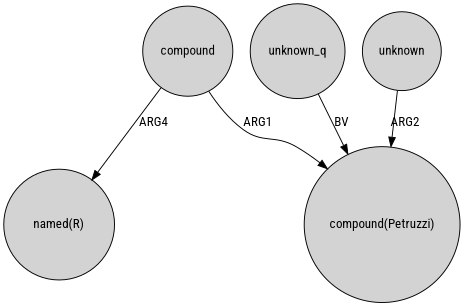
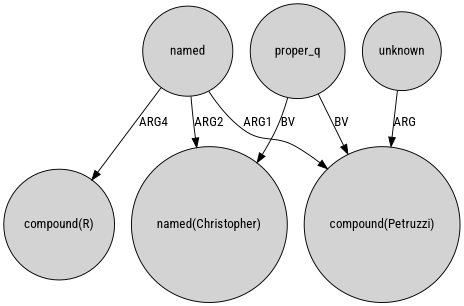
node "compound": label "compound" -> "named"
node "unknown_q": label "unknown_q" -> "proper_q"
edge "unknown" -> "compound(Petruzzi)": label "ARG2" -> "ARG"
node "named(R)": label "named(R)" -> "compound(R)"
node "named(Christopher)": added
